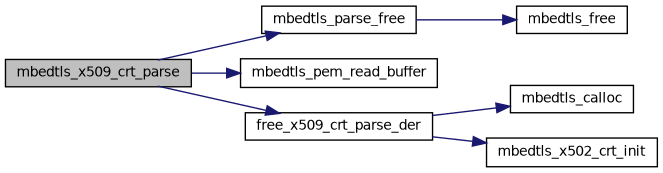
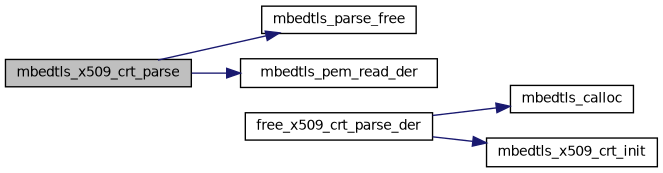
node "mbedtls_free": removed
node "mbedtls_pem_read_buffer": label "mbedtls_pem_read_buffer" -> "mbedtls_pem_read_der"
edge "mbedtls_x509_crt_parse" -> "free_x509_crt_parse_der": removed
node "mbedtls_x502_crt_init": label "mbedtls_x502_crt_init" -> "mbedtls_x509_crt_init"
